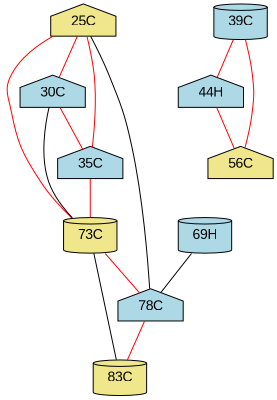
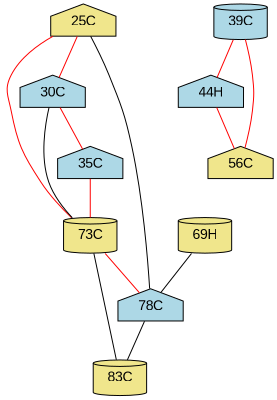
edge "25C" -- "35C": removed
node "69H": fillcolor lightblue -> khaki
edge "78C" -- "83C": color red -> black
